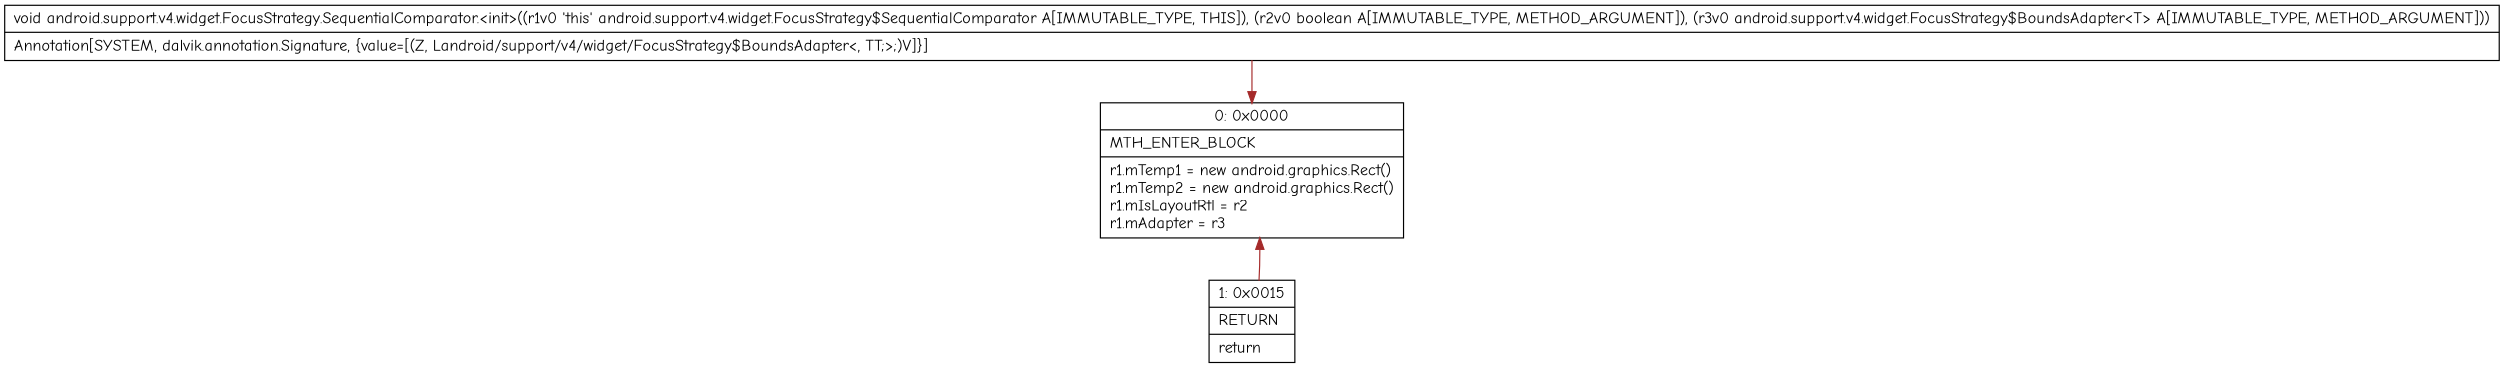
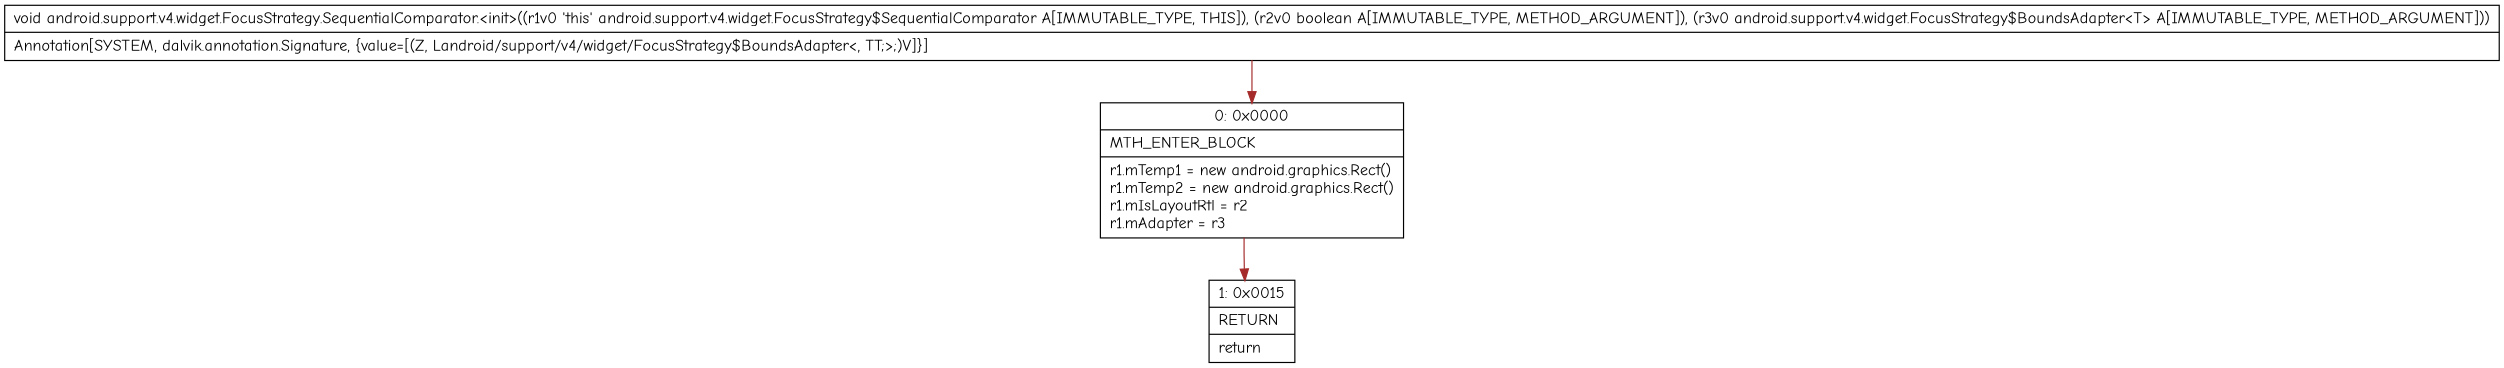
edge "1: 0x0015" -> "0: 0x0000": reversed
